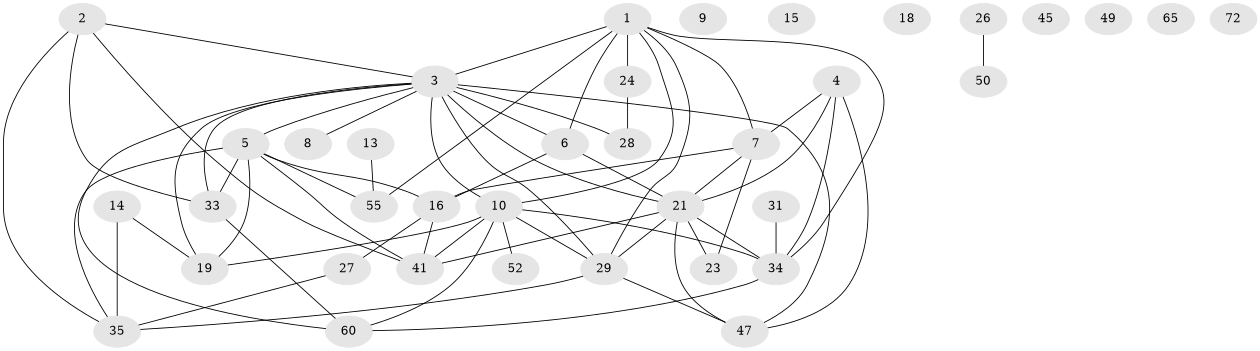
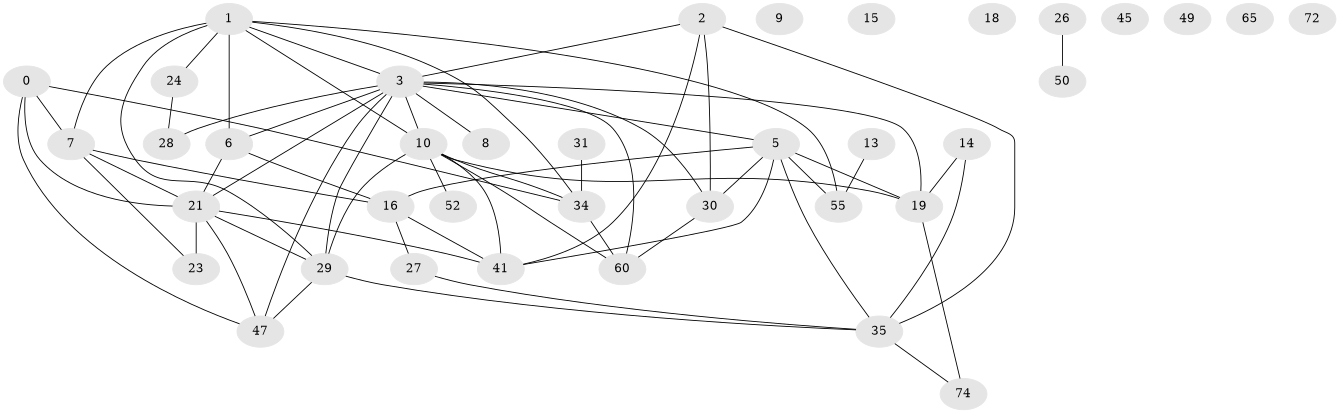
node "4": label "4" -> "0"
node "33": label "33" -> "30"
edge "21" -- "34": removed
node "74": added
